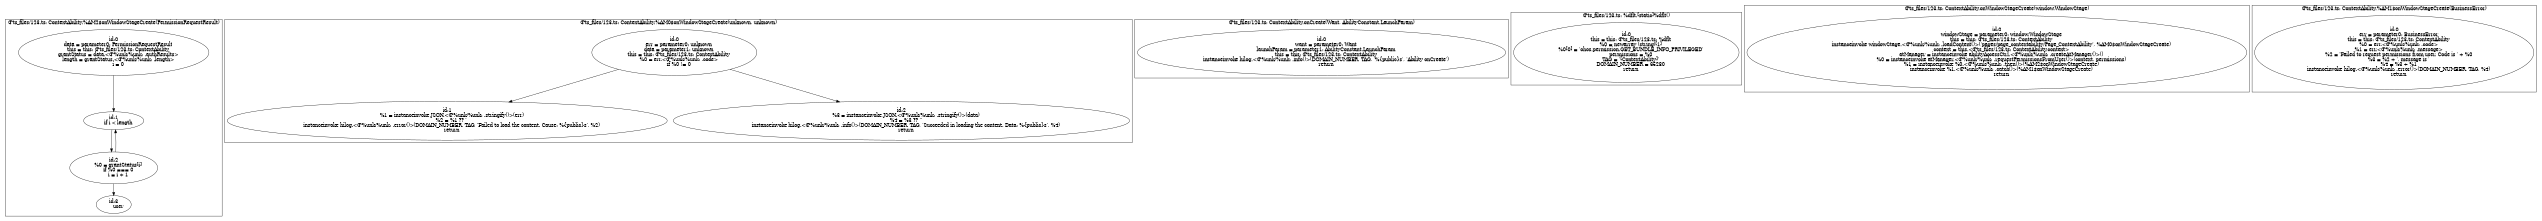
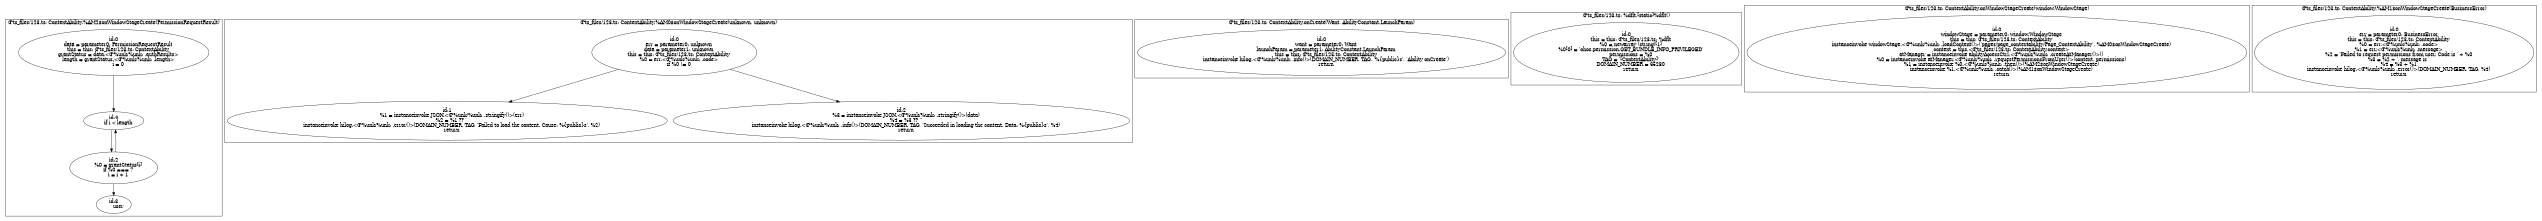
node "id:1 if i < length": label "id:1 if i < length" -> "id:4 if i < length"
node "id:2 %0 = grantStatus[i] if %0 === 0 i = i + 1": label "id:2 %0 = grantStatus[i] if %0 === 0 i = i + 1" -> "id:2 %0 = grantStatus[i] if %0 === 7 i = i + 1"
